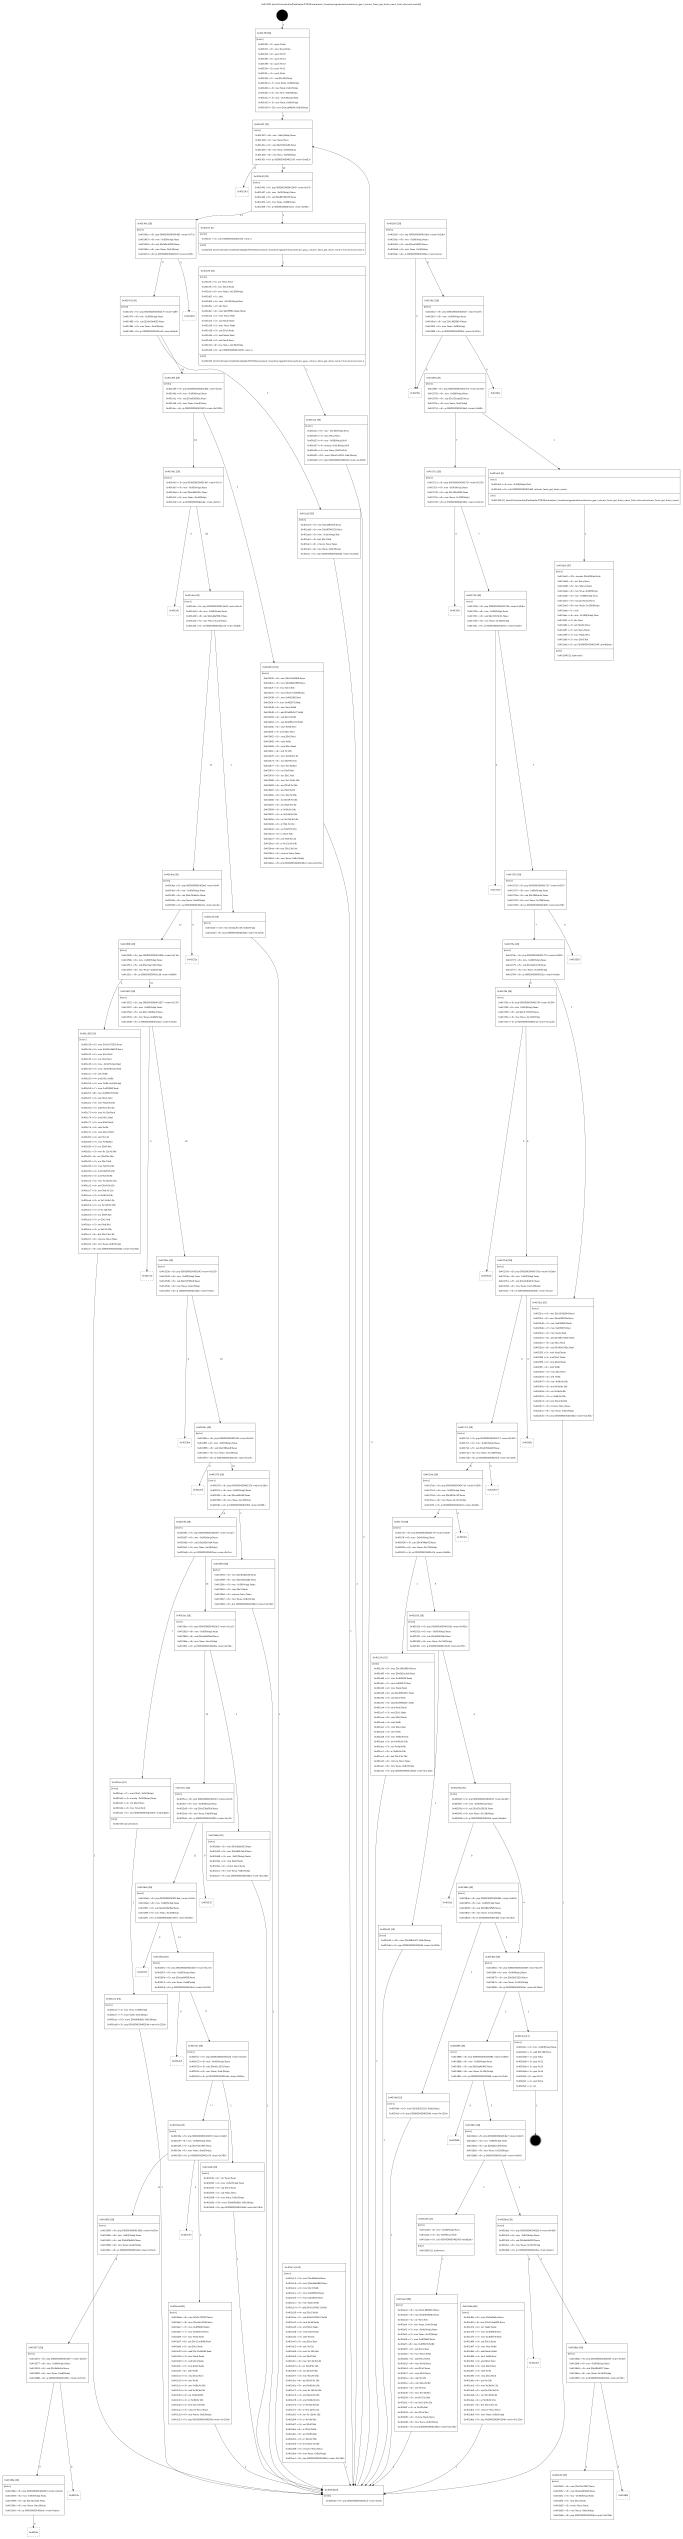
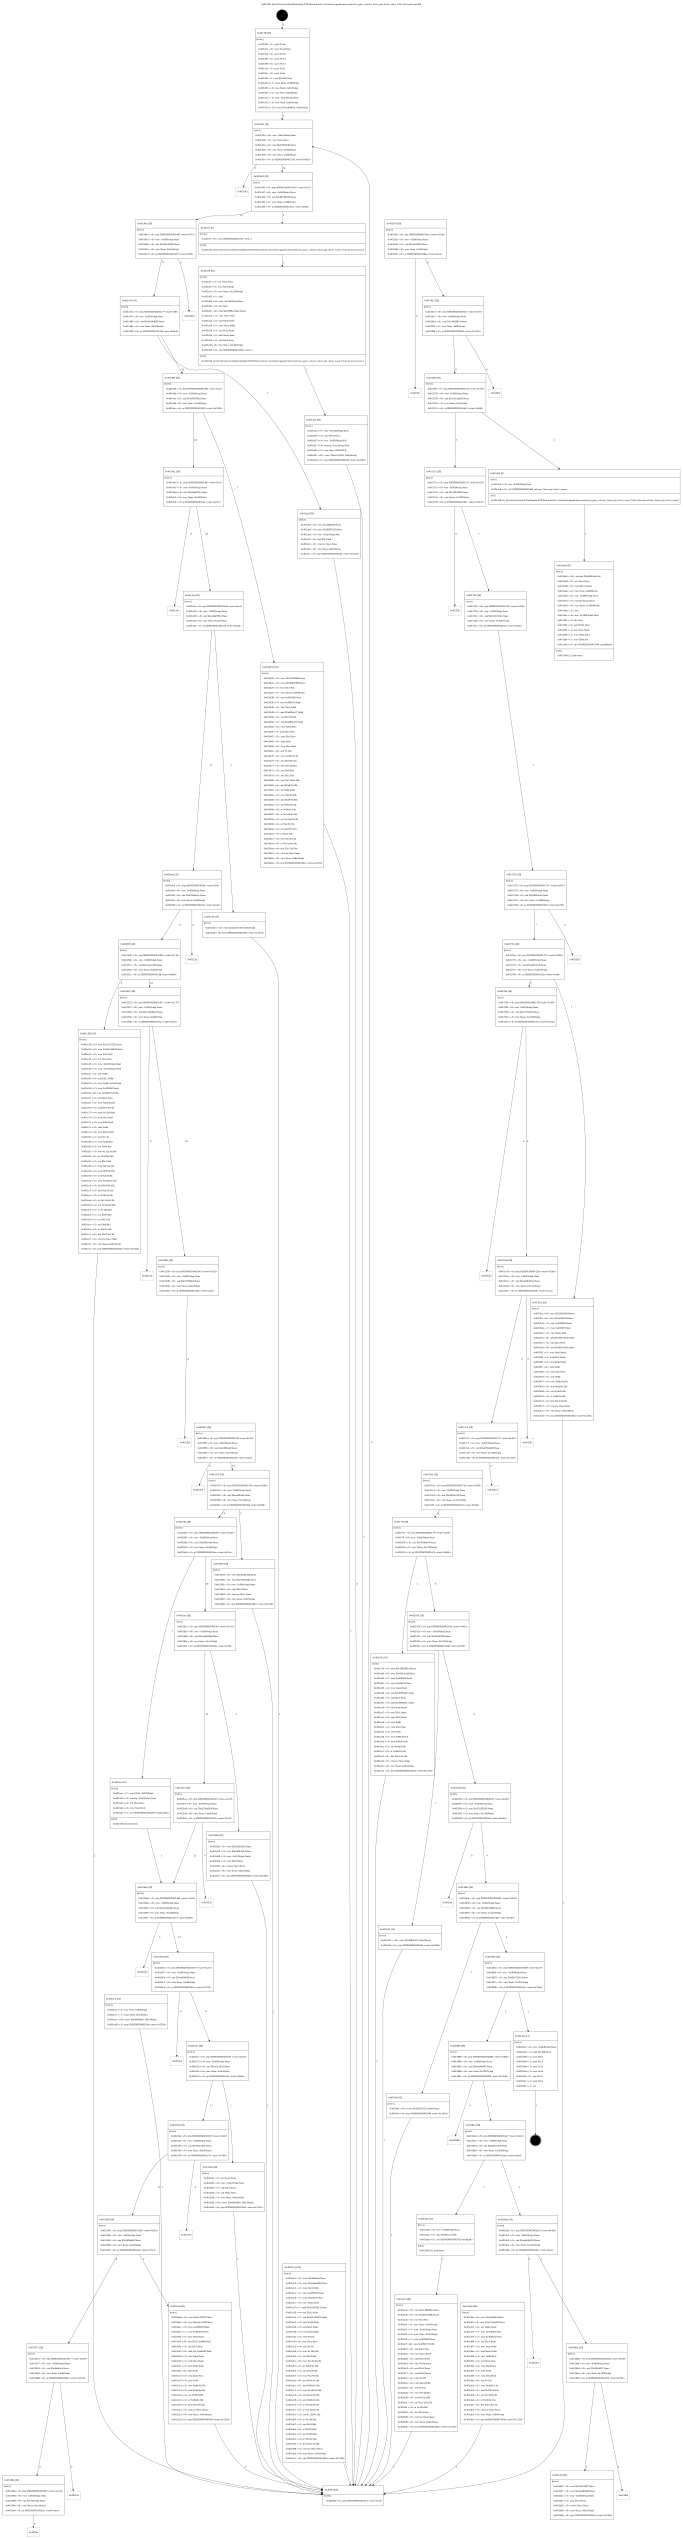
edge "0x4016e2 [28]" -> "0x4020ba": now "0x4016e2 [28]" -> "0x4016fe [28]"
node "0x401f10": removed
edge "0x40153e [28]" -> "0x40155a [28]": removed, label "15"
edge "0x4017c2 [28]" -> "0x4017de [28]": removed, label "6"
node "0x4019cd": removed
edge "0x401832 [28]" -> "0x40186a [28]": now "0x401832 [28]" -> "0x40184e [28]"
edge "0x401bac [23]" -> "0x401bc3 [26]": now "0x401bac [23]" -> "0x4015e6 [28]"
edge "0x40163a [28]" -> "0x401bdd [91]": now "0x401656 [28]" -> "0x401bdd [91]"
